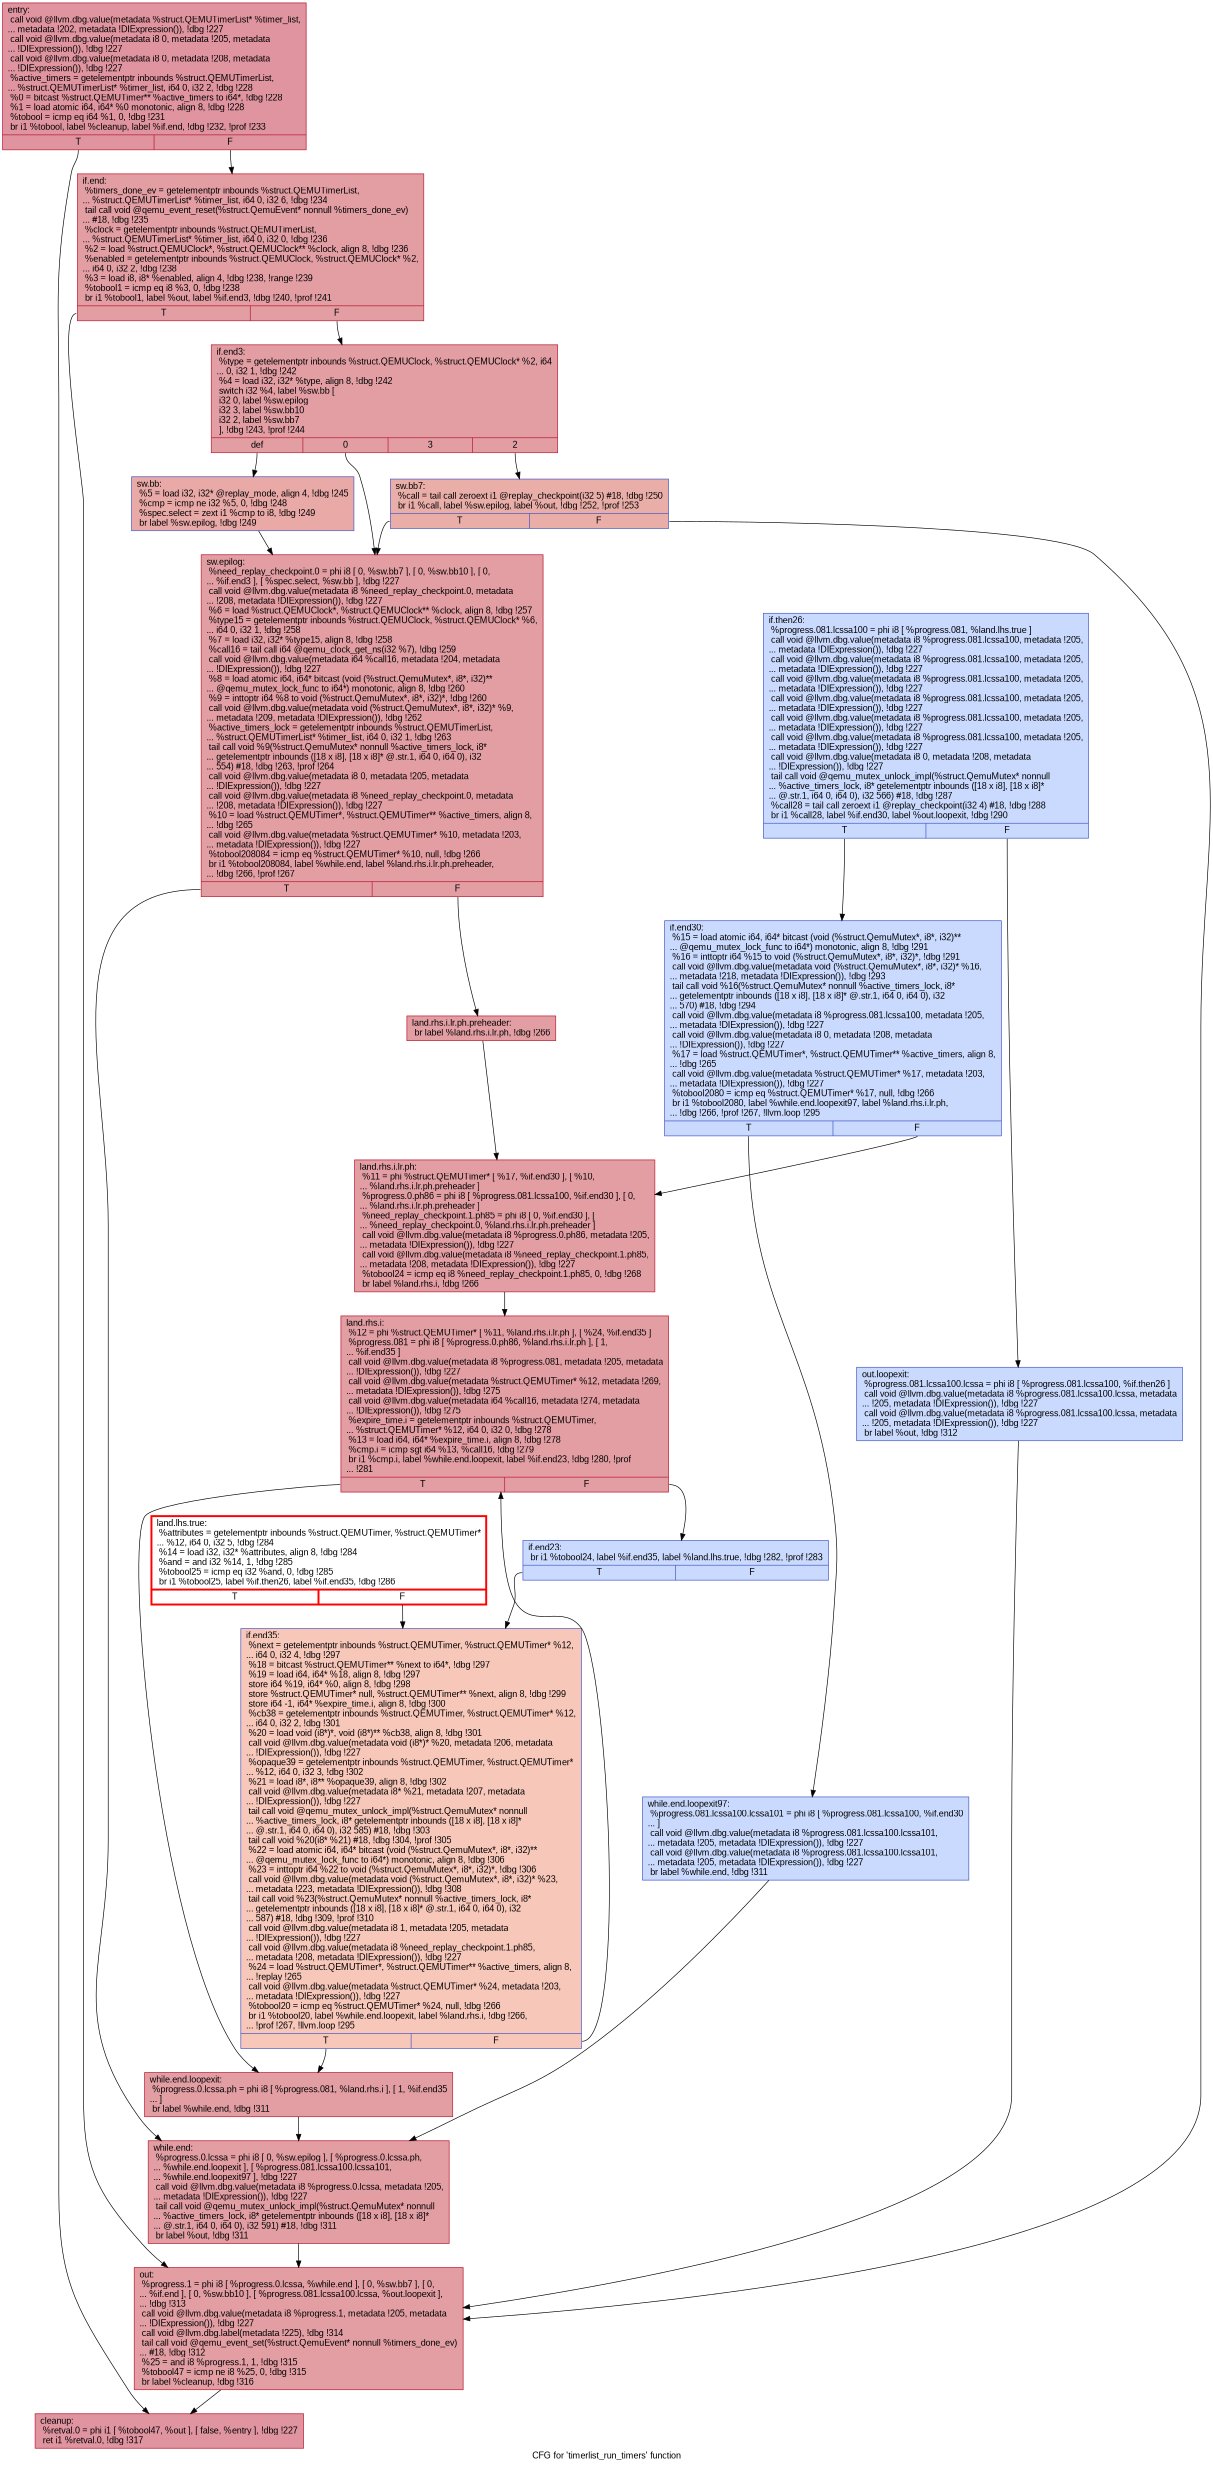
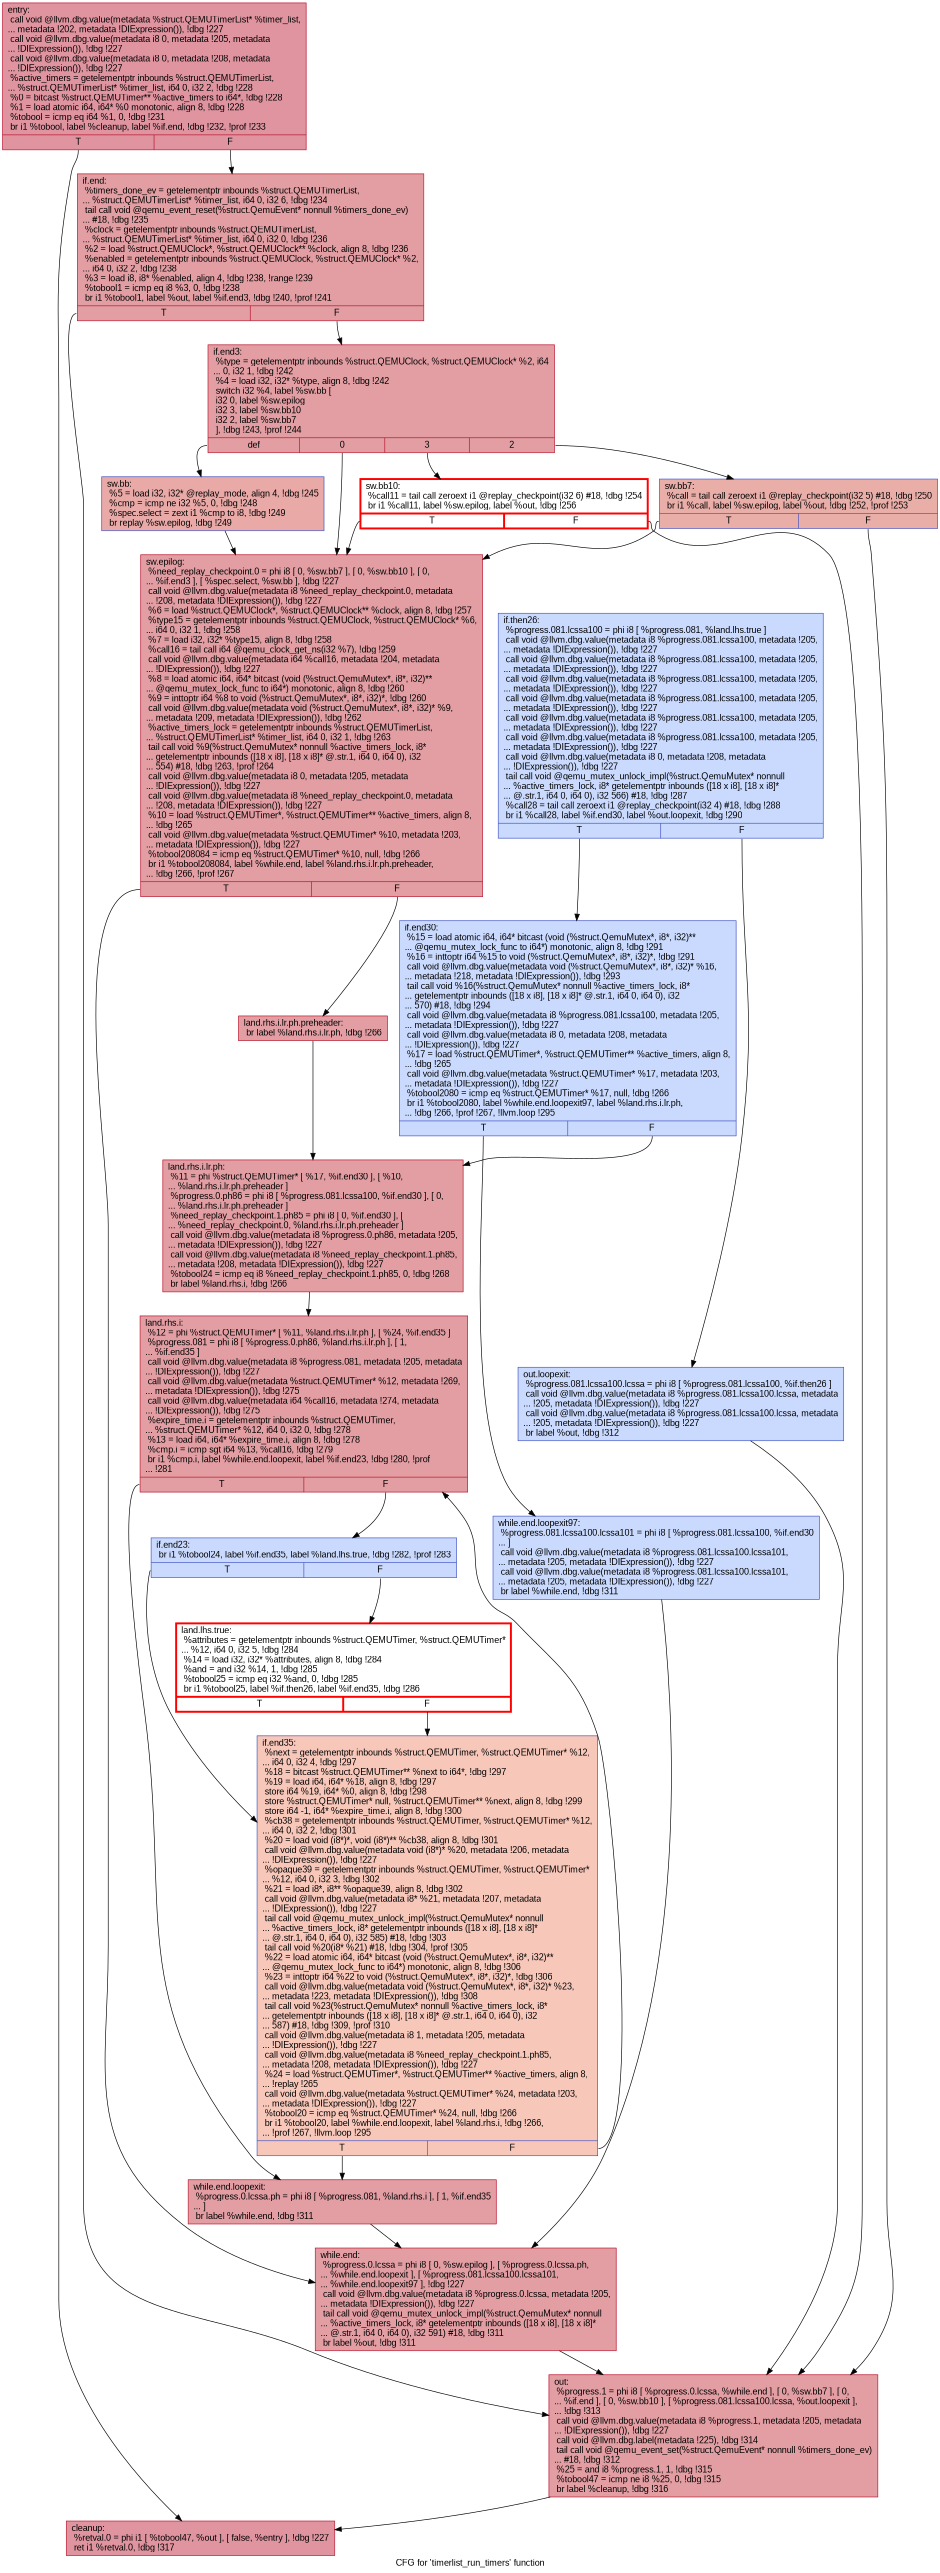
node "sw.bb10:": added
node "sw.bb:": text "br label %sw.epilog, !dbg !249" -> "br replay %sw.epilog, !dbg !249"
edge "if.end23:" -> "land.lhs.true:": added
